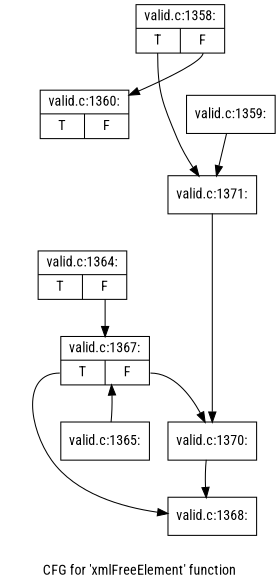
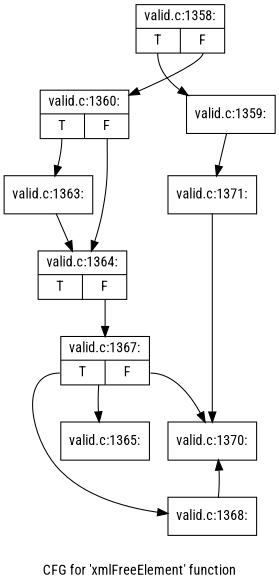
edge "valid.c:1358:" -> "valid.c:1371:": now "valid.c:1358:" -> "valid.c:1359:"
edge "valid.c:1360:" -> "valid.c:1364:": added
node "valid.c:1363:": added
edge "valid.c:1365:" -> "valid.c:1367:": reversed
edge "valid.c:1370:" -> "valid.c:1368:": reversed
